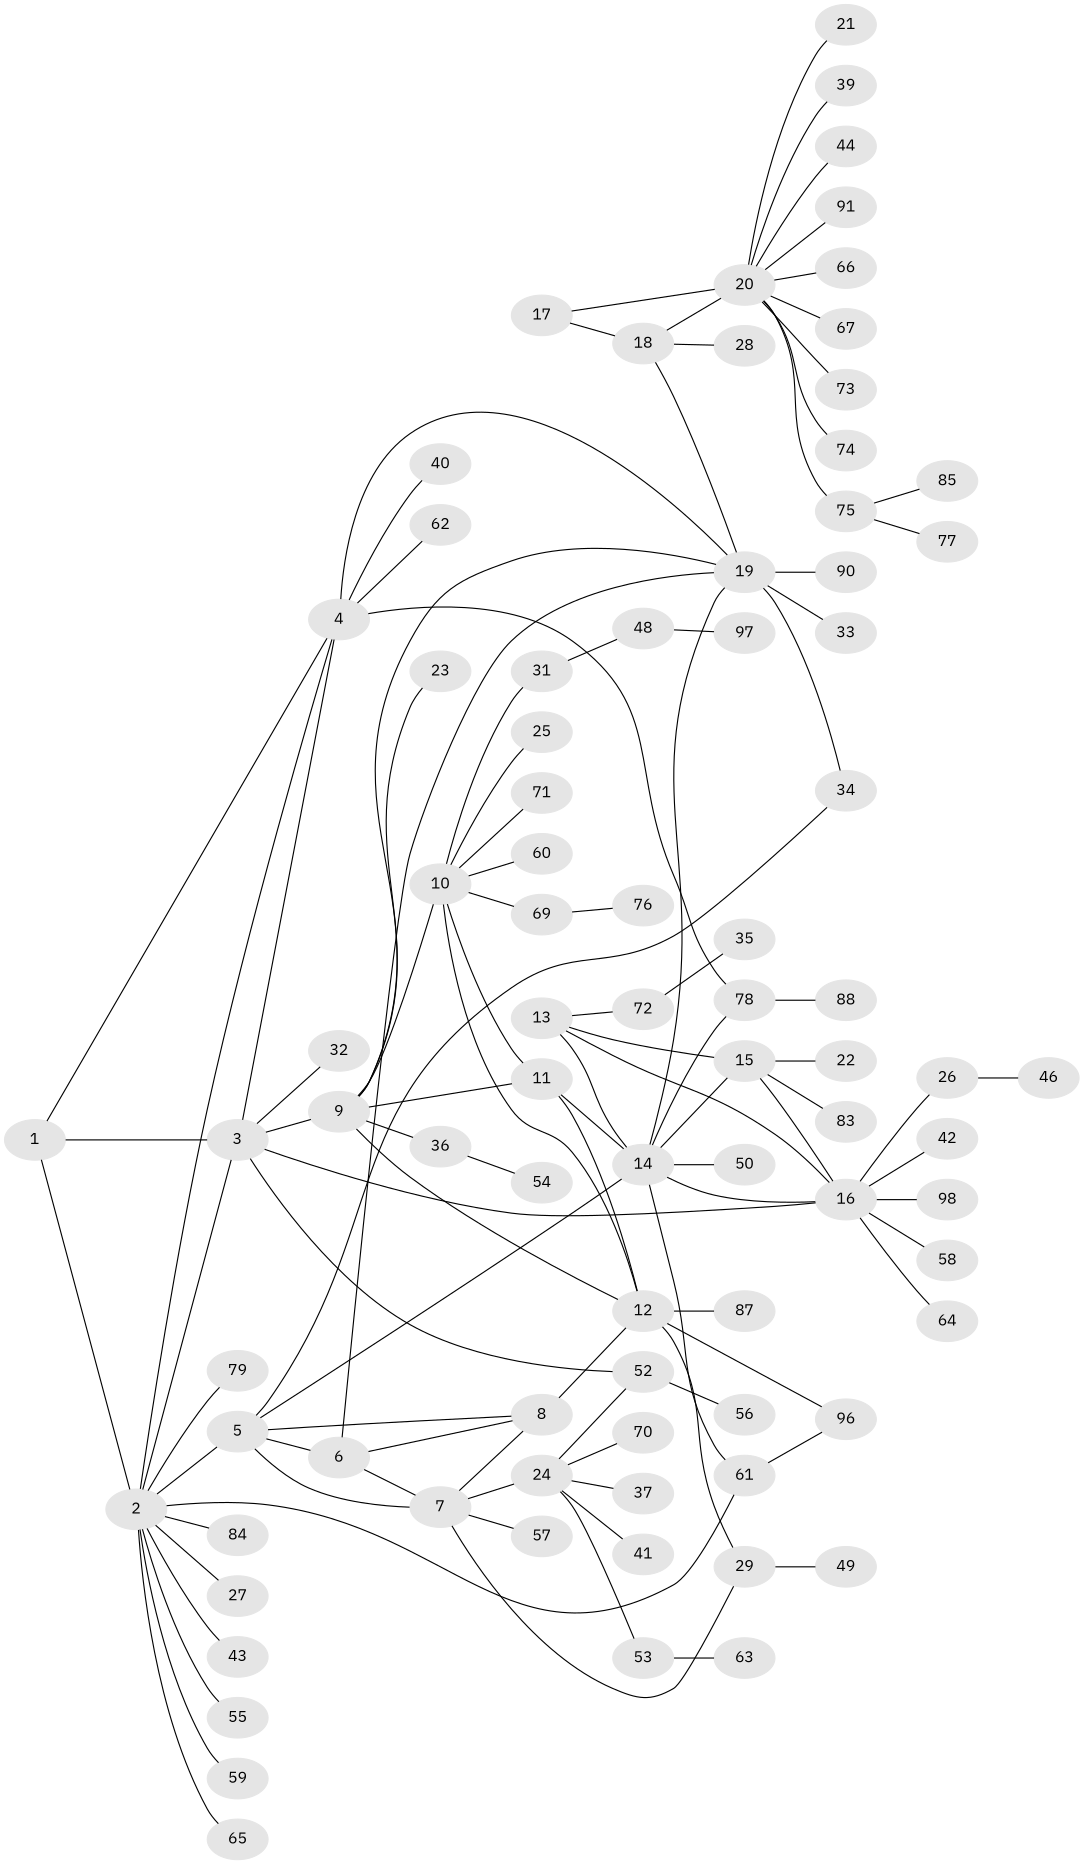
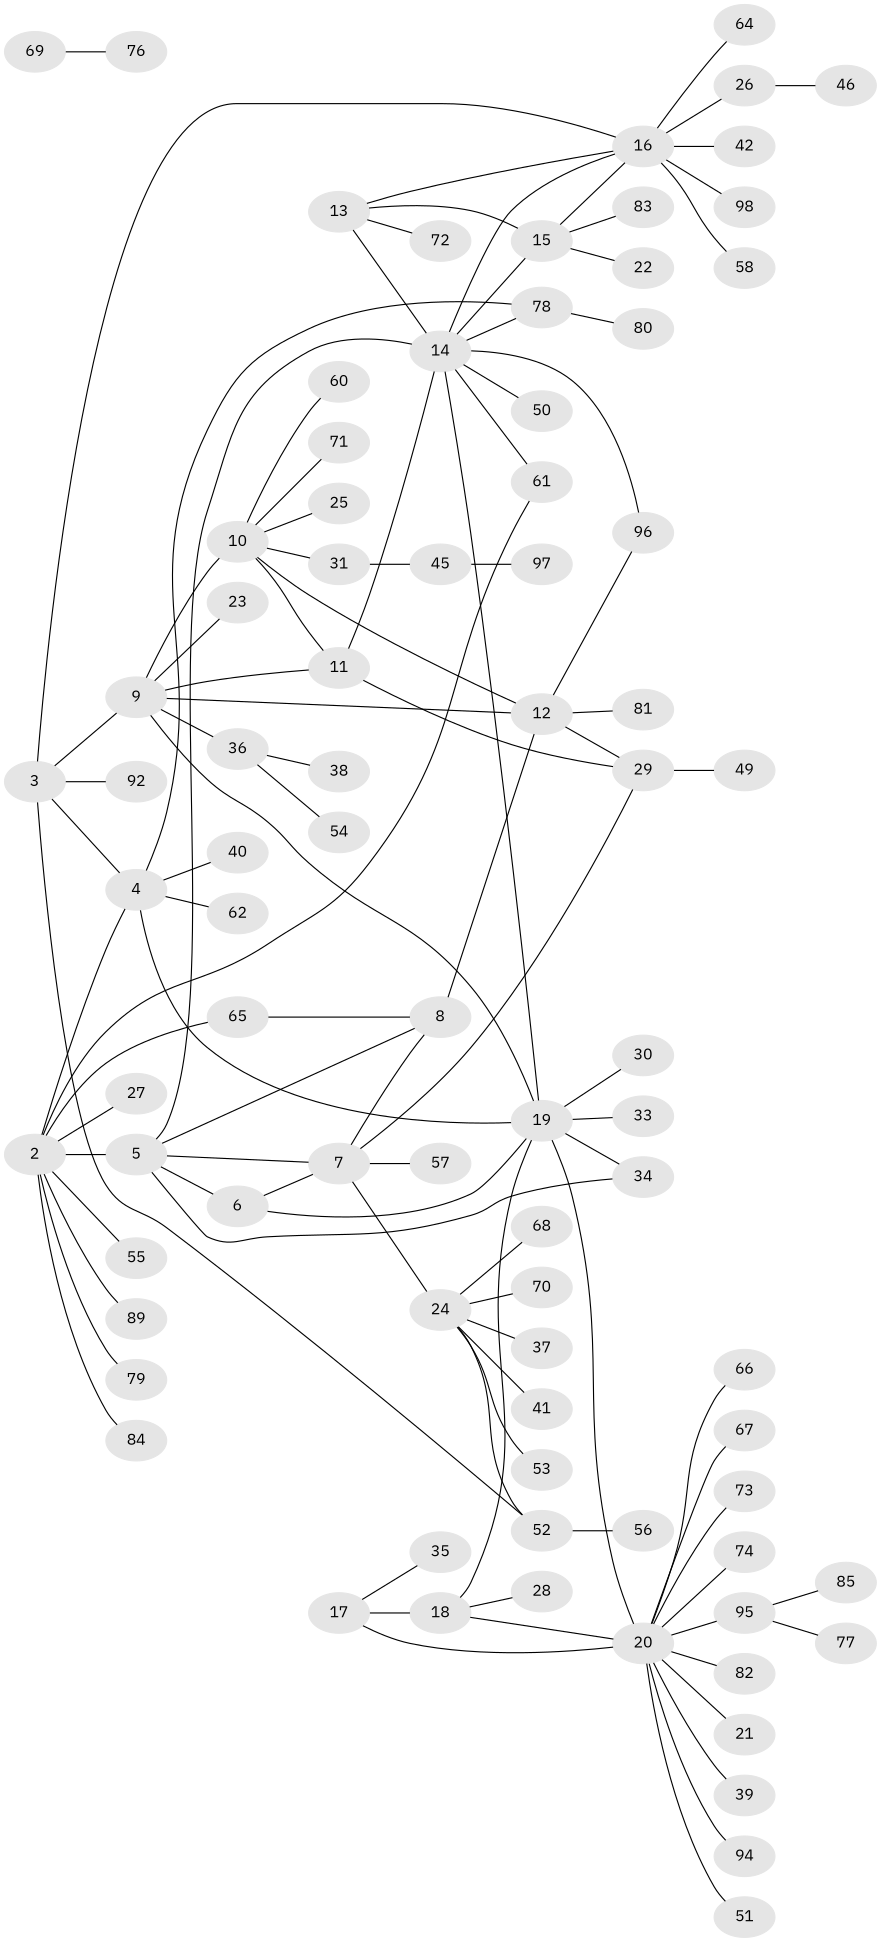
node "44": label "44" -> "94"
node "91": label "91" -> "51"
node "75": label "75" -> "95"
node "90": label "90" -> "30"
node "48": label "48" -> "45"
node "38": added
edge "10" -- "69": removed
edge "35" -- "72": now "35" -- "17"
node "88": label "88" -> "80"
node "32": label "32" -> "92"
node "1": removed
edge "11" -- "12": now "11" -- "29"
node "68": added
node "87": label "87" -> "81"
edge "3" -- "2": removed
edge "19" -- "20": added
edge "8" -- "6": now "8" -- "65"
edge "96" -- "61": now "96" -- "14"
node "43": removed
node "63": removed
node "82": added
node "59": label "59" -> "89"
